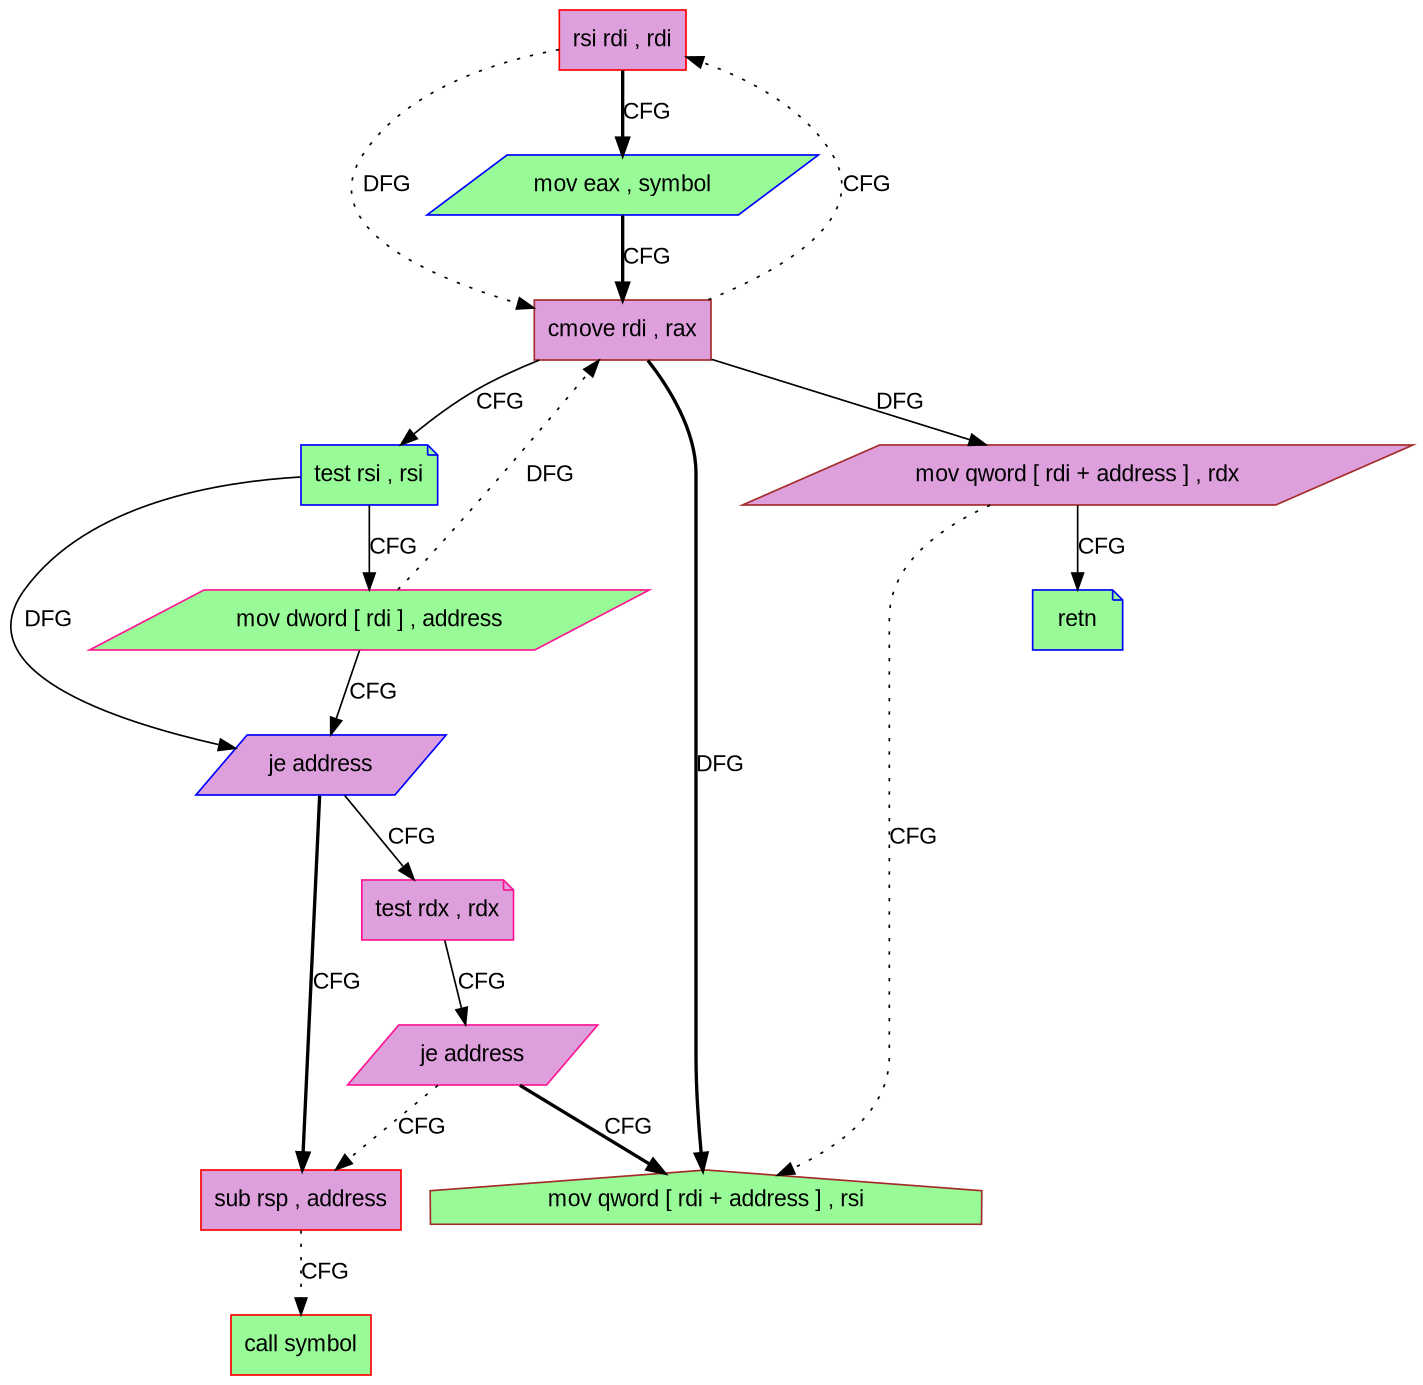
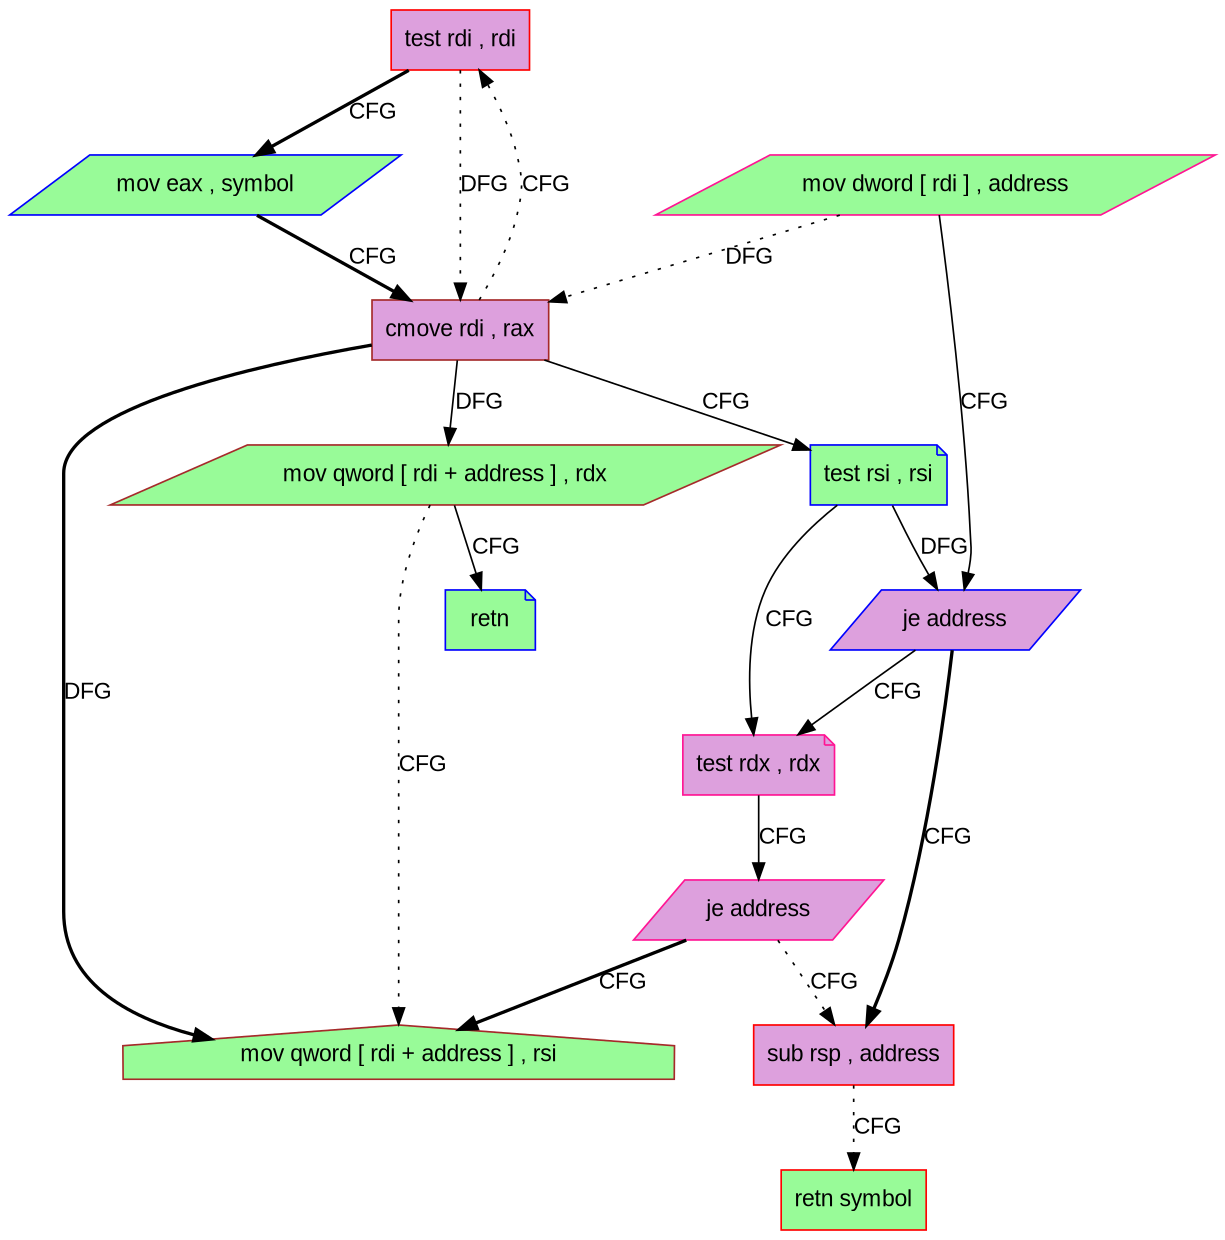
node "rsi rdi , rdi": label "rsi rdi , rdi" -> "test rdi , rdi"
node "mov qword [ rdi + address ] , rdx": fillcolor plum -> palegreen
edge "test rsi , rsi" -> "mov dword [ rdi ] , address": now "test rsi , rsi" -> "test rdx , rdx"
node "call symbol": label "call symbol" -> "retn symbol"
